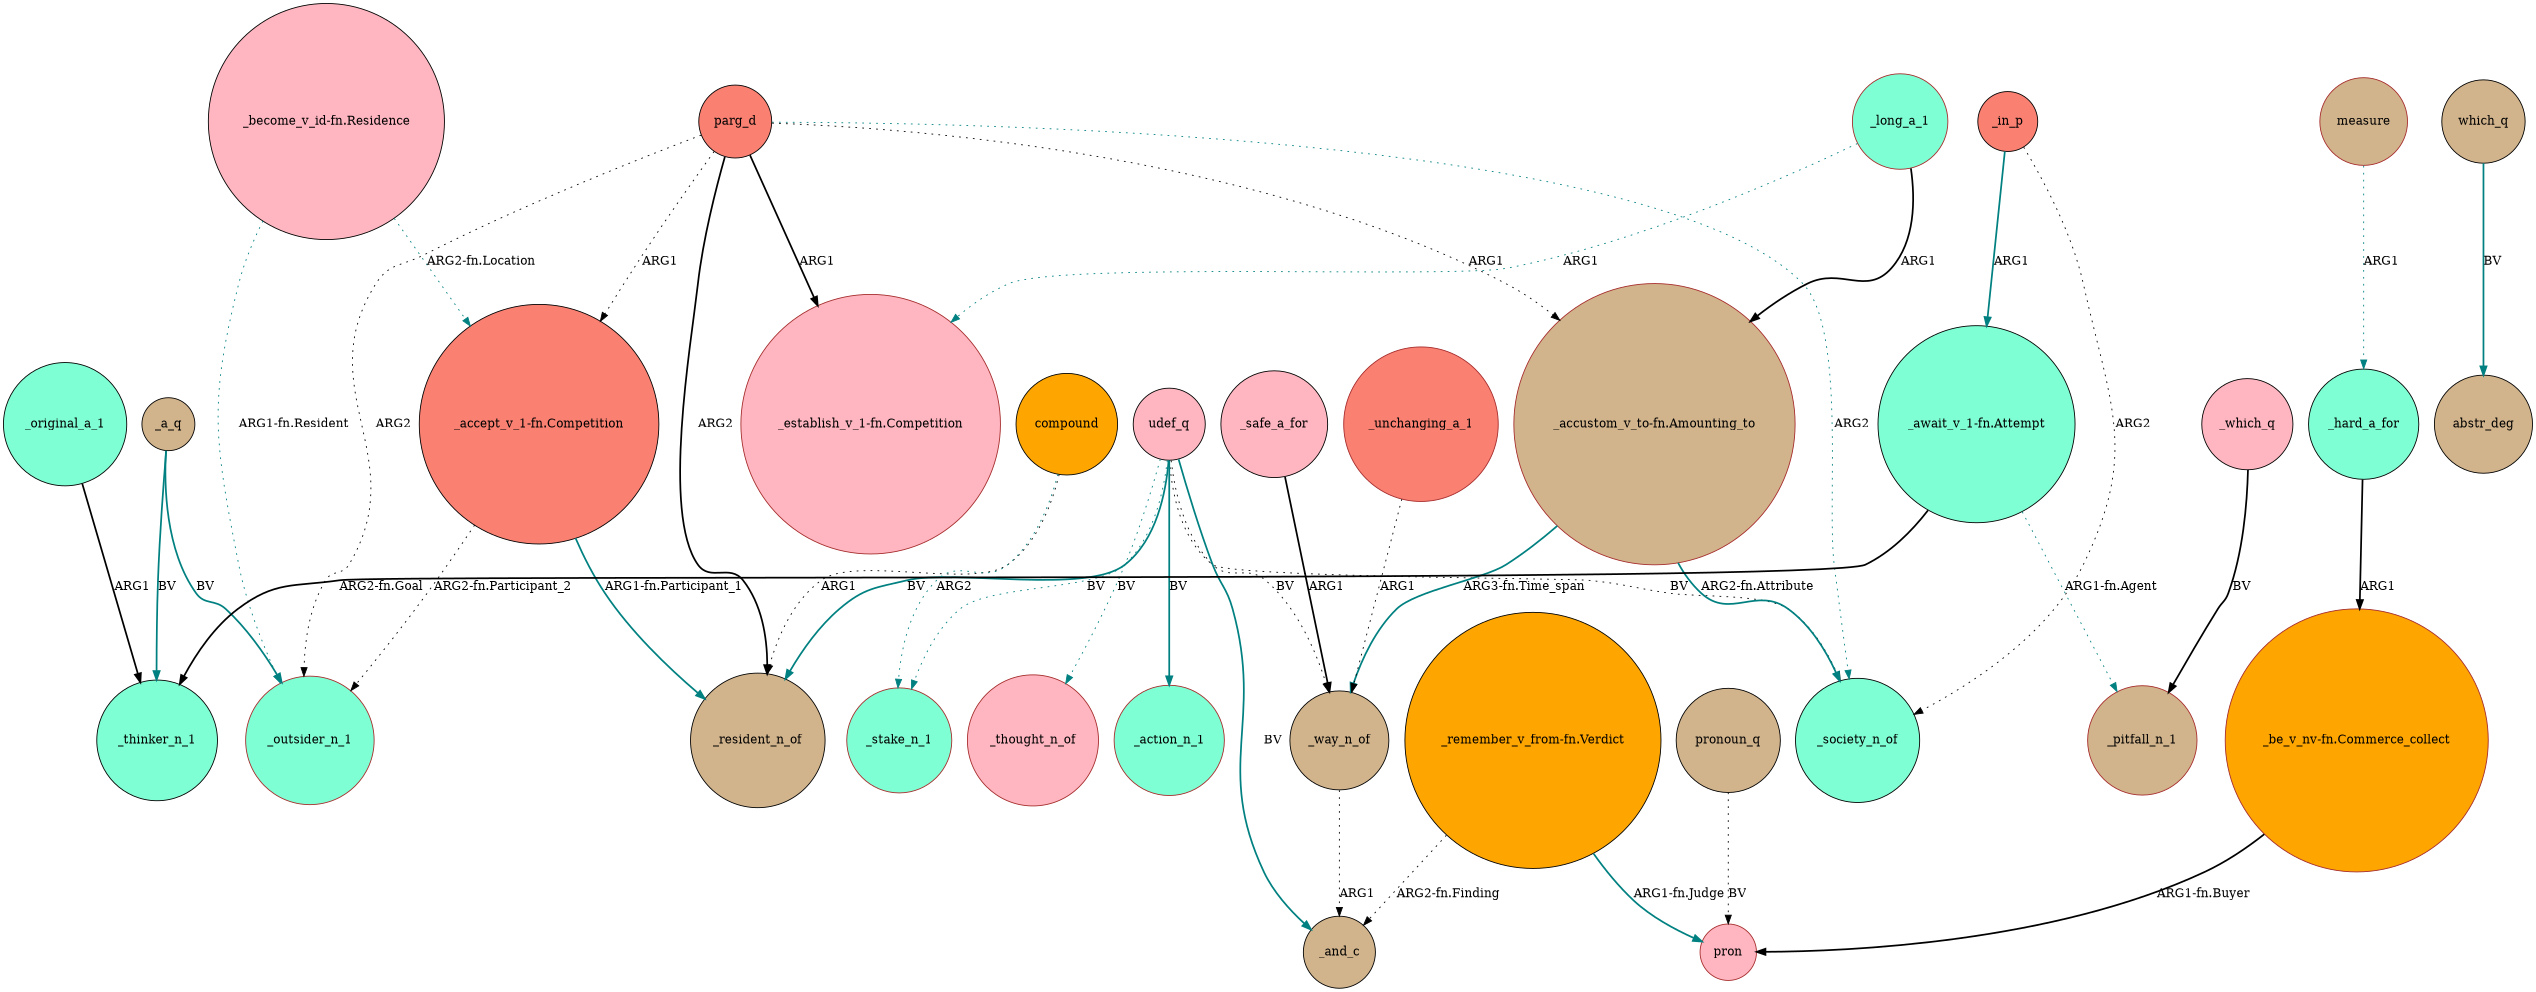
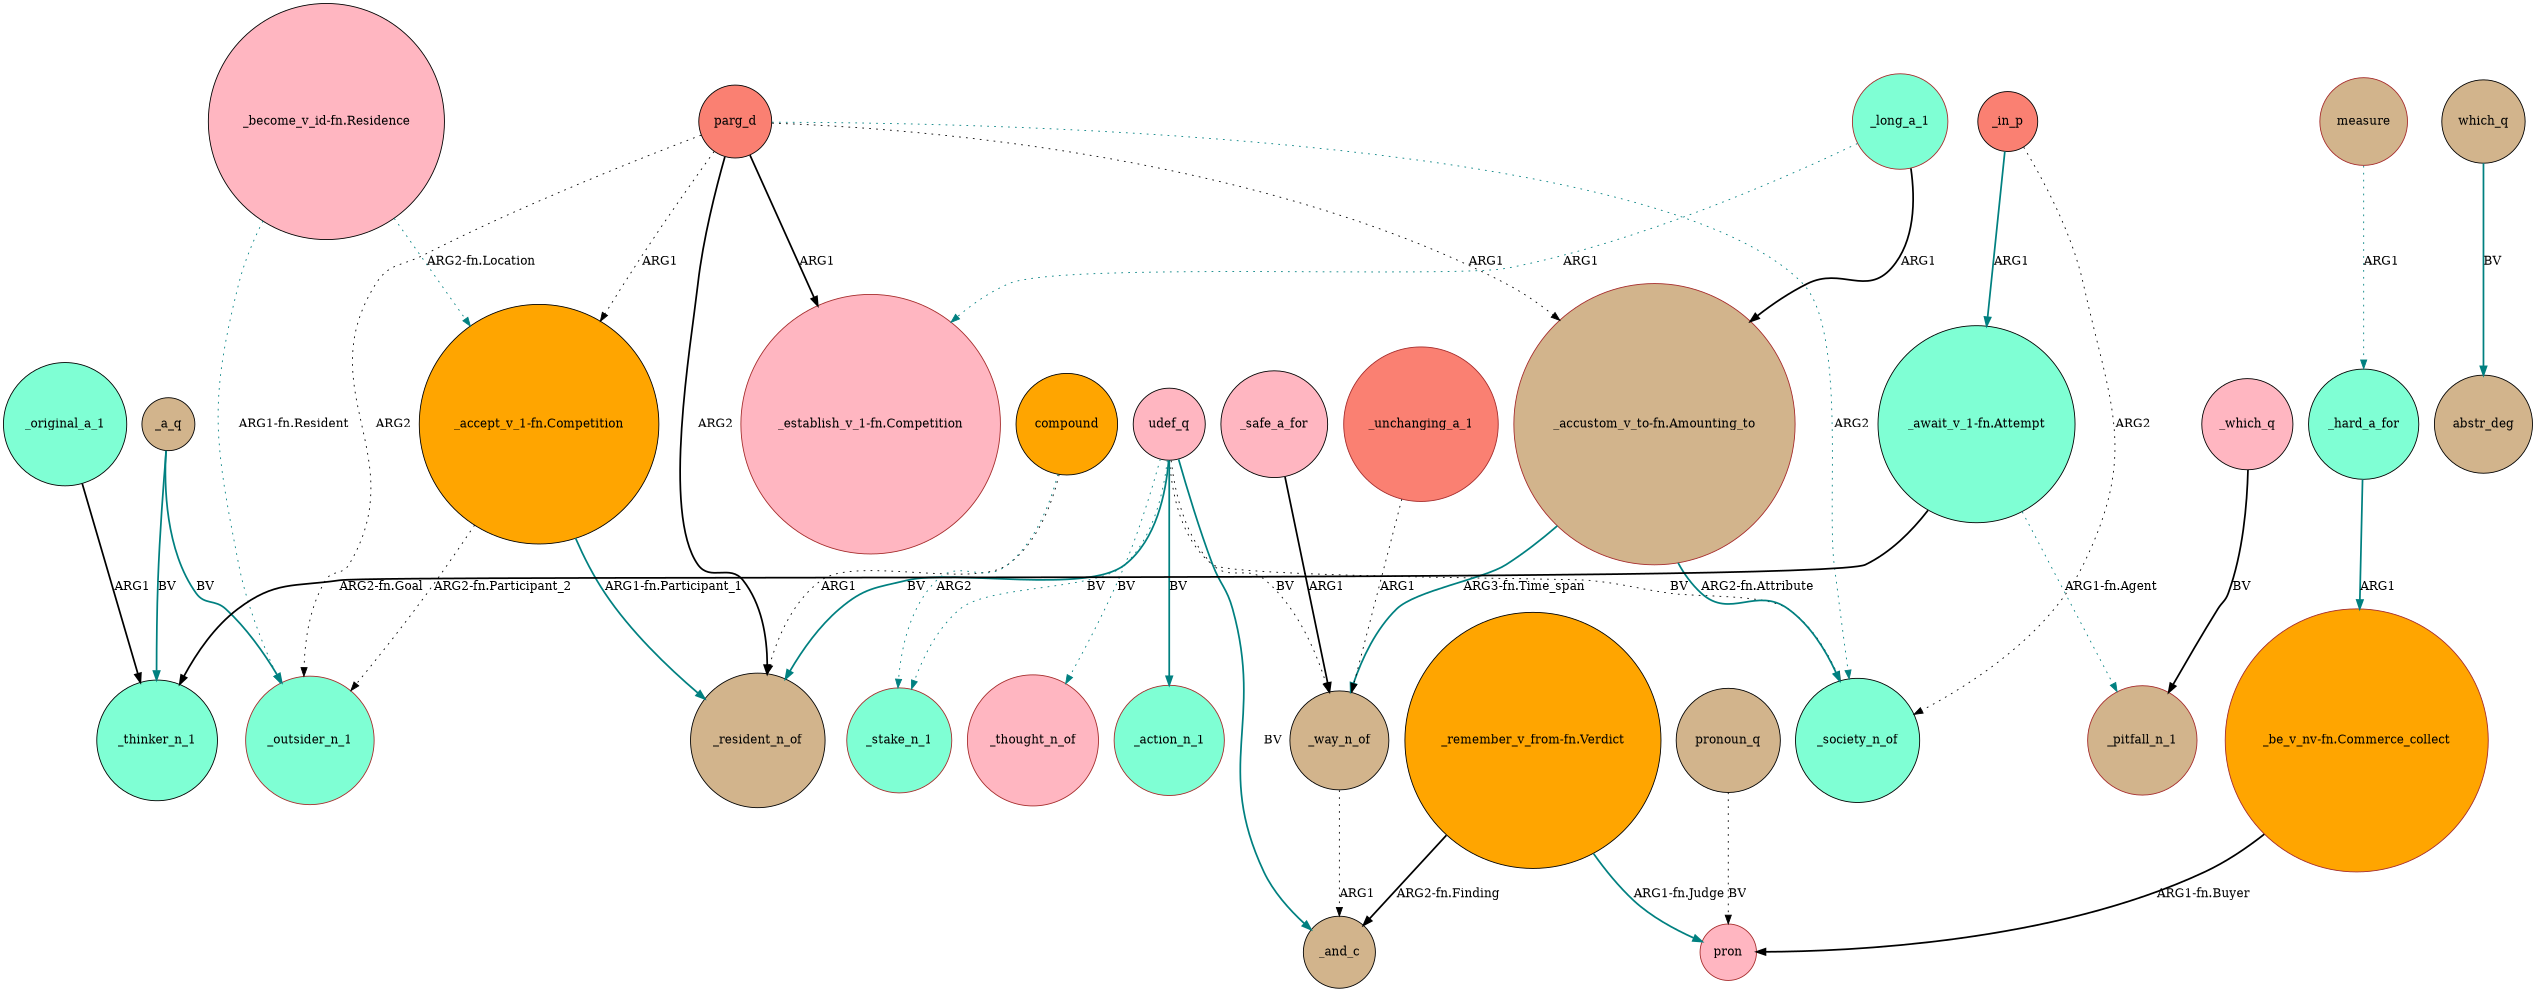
node "_accept_v_1-fn.Competition": fillcolor salmon -> orange
edge "_hard_a_for" -> "_be_v_nv-fn.Commerce_collect": color black -> teal
edge "_remember_v_from-fn.Verdict" -> "_and_c": style dotted -> bold
